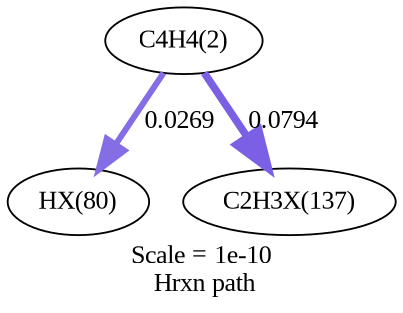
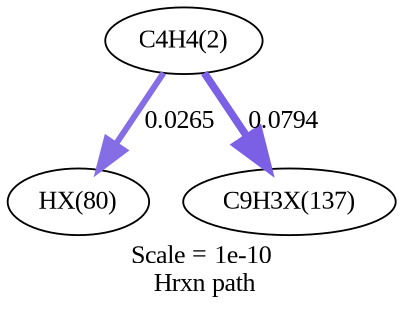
edge "C4H4(2)" -> "HX(80)": label " 0.0269" -> " 0.0265"
node "C2H3X(137)": label "C2H3X(137)" -> "C9H3X(137)"
